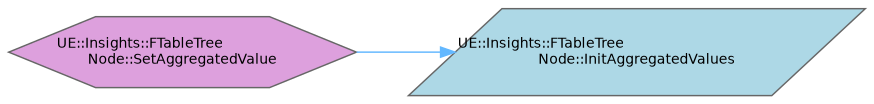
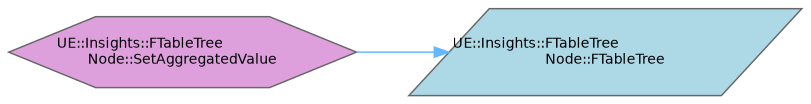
node "UE::Insights::FTableTree Node::InitAggregatedValues": label "UE::Insights::FTableTree Node::InitAggregatedValues" -> "UE::Insights::FTableTree Node::FTableTree"
